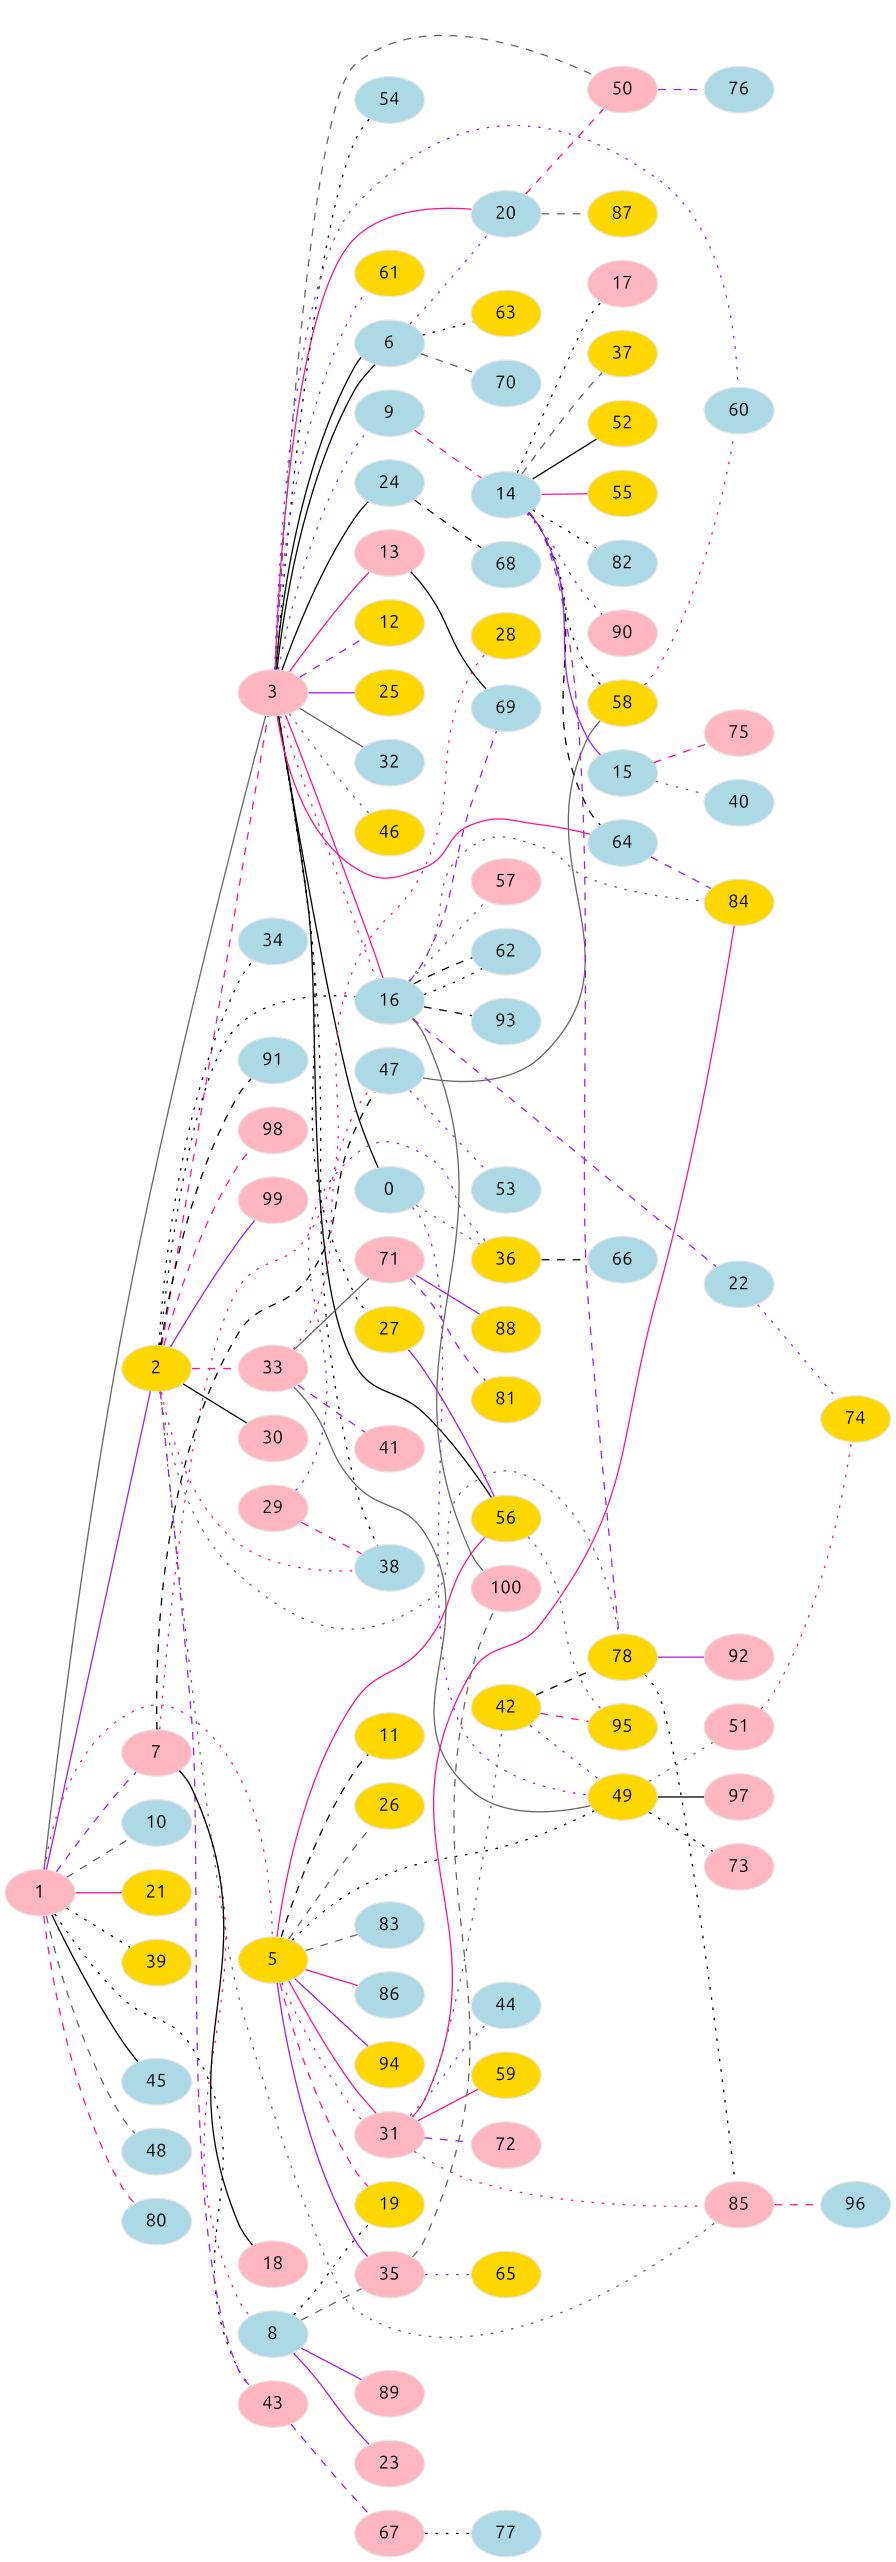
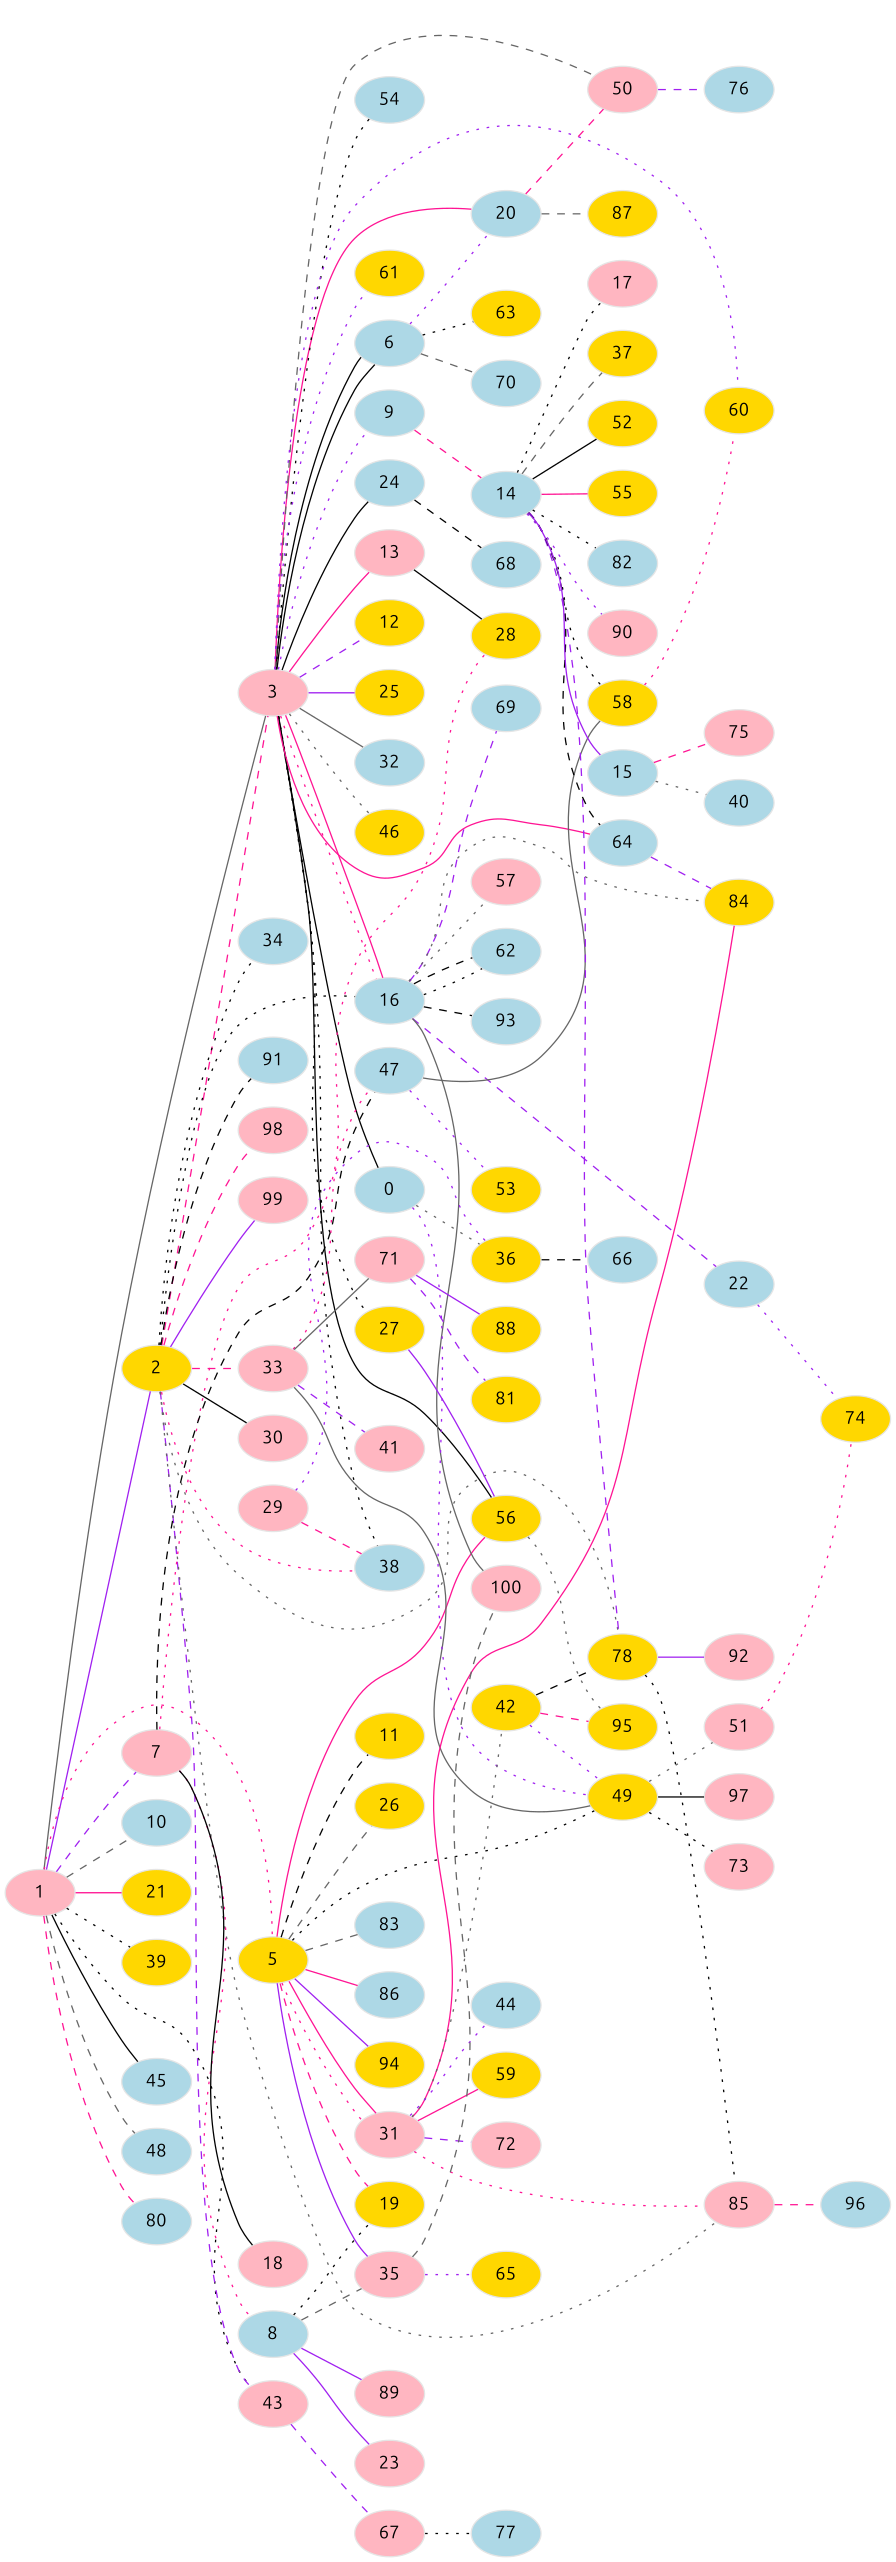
node "60": fillcolor lightblue -> gold
edge "13" -- "69": now "13" -- "28"
node "53": fillcolor lightblue -> gold
